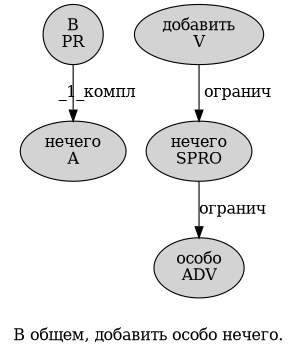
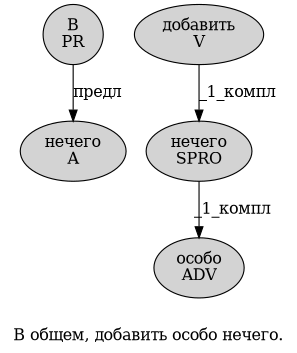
edge "В PR" -> "нечего A": label "_1_компл" -> "предл"
edge "добавить V" -> "нечего SPRO": label "огранич" -> "_1_компл"
edge "нечего SPRO" -> "особо ADV": label "огранич" -> "_1_компл"
